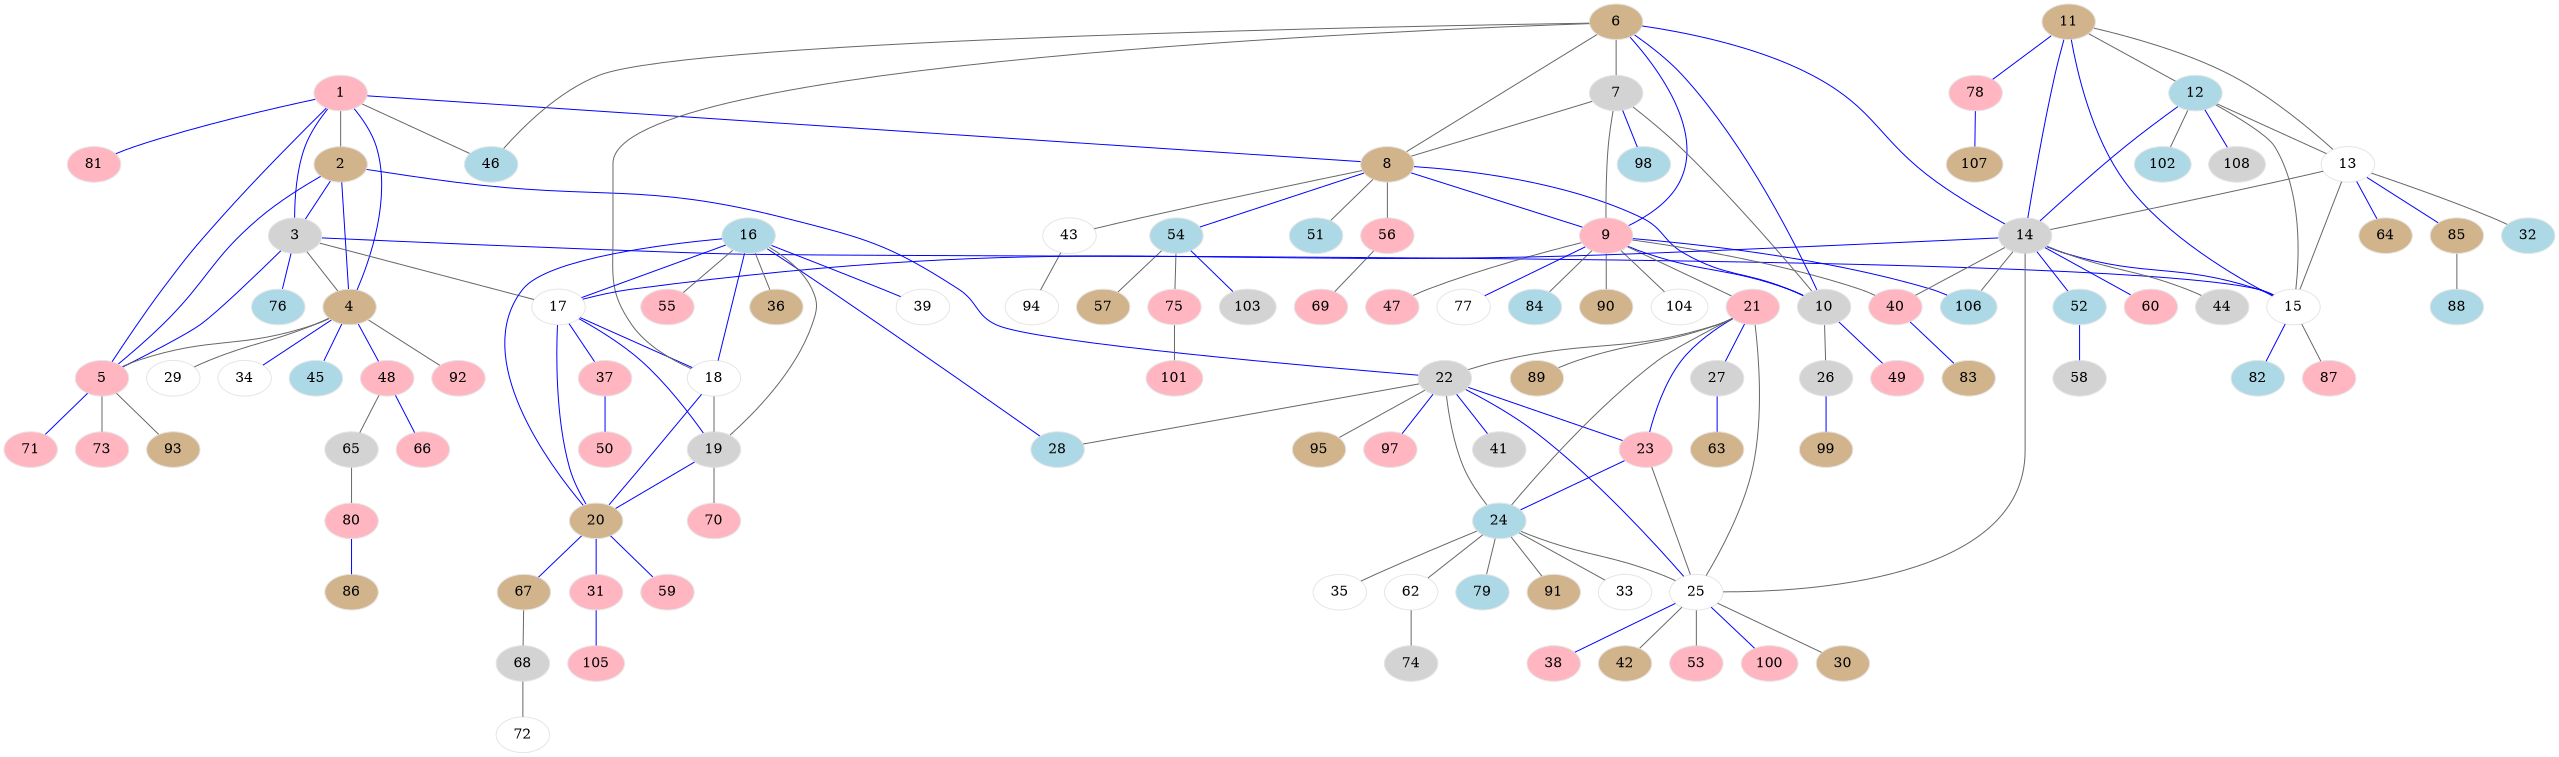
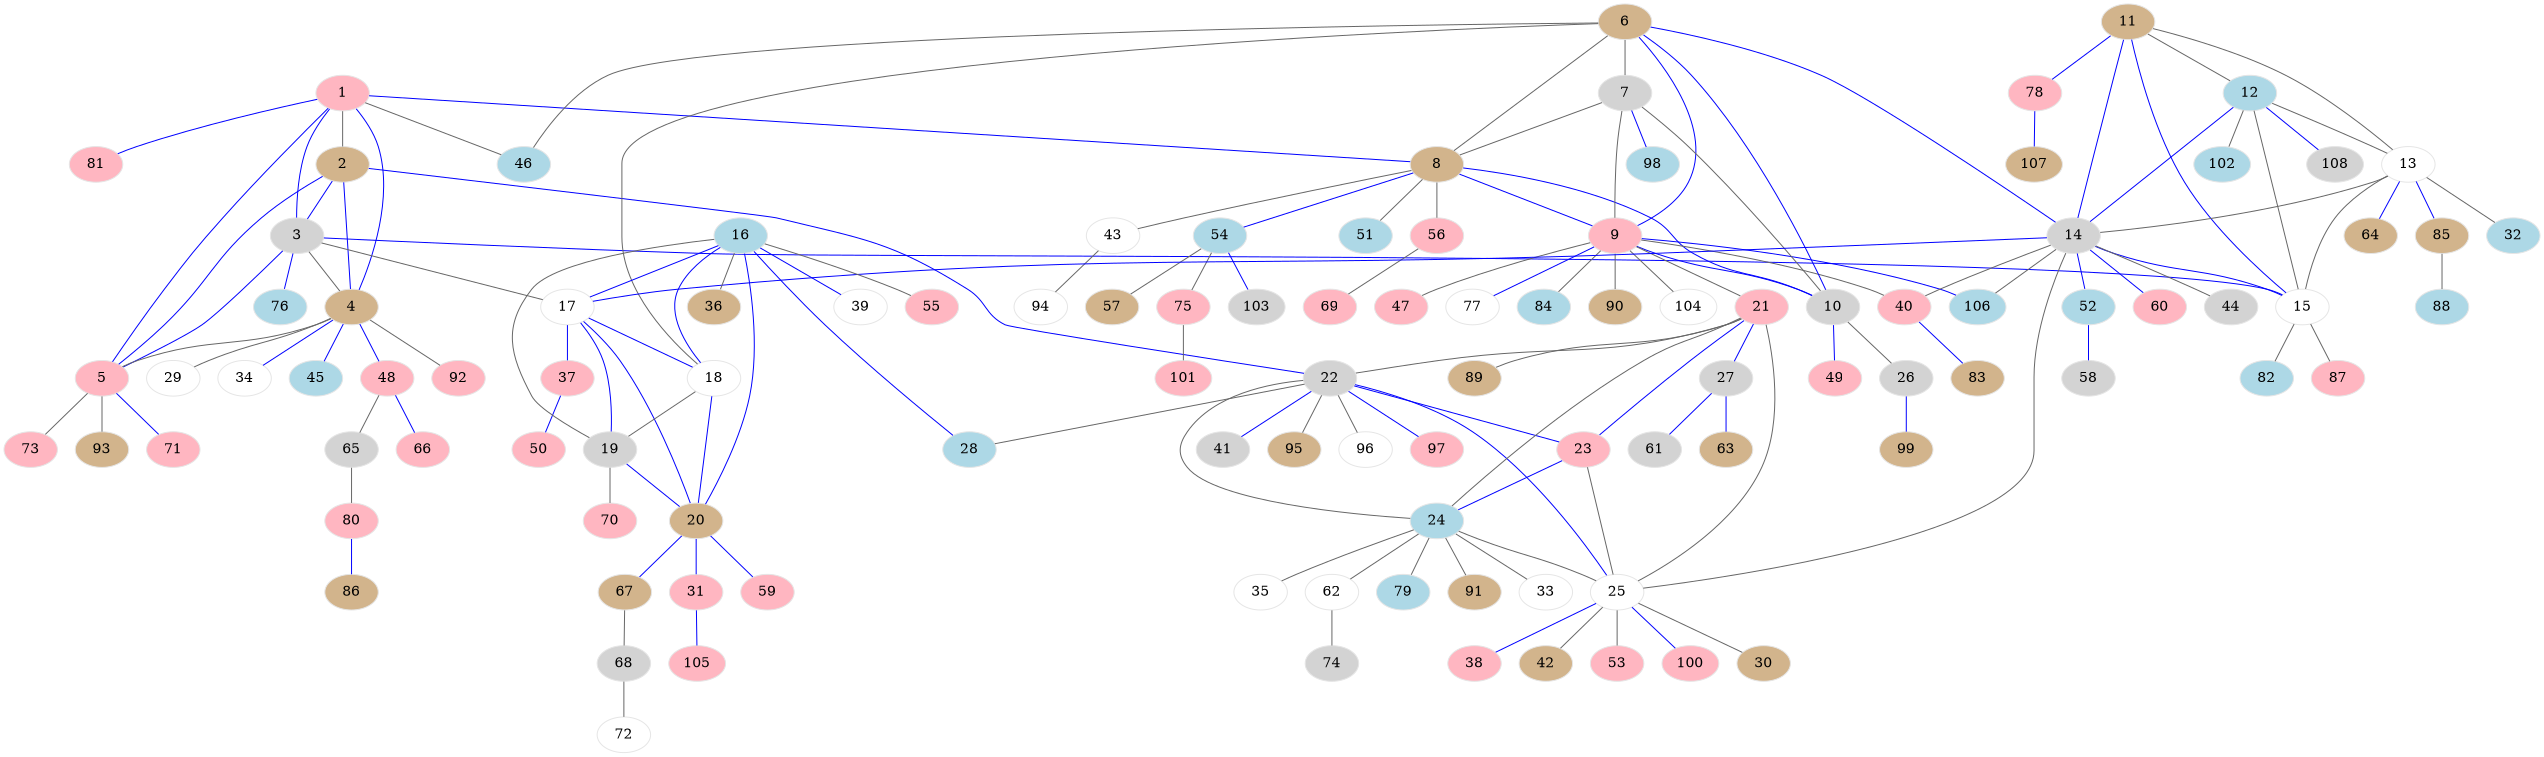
edge "15" -- "82": color blue -> gray40
node "96": added
node "61": added
